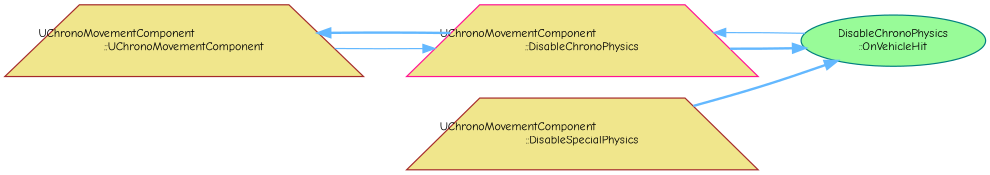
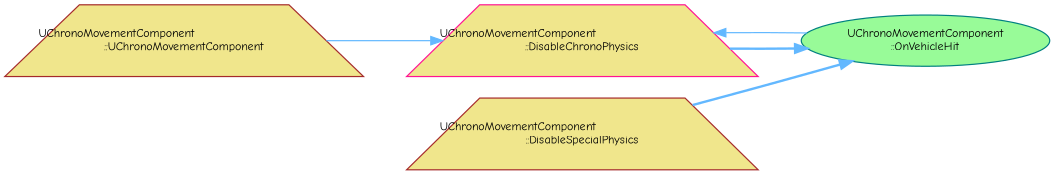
edge "UChronoMovementComponent ::DisableChronoPhysics" -> "UChronoMovementComponent ::UChronoMovementComponent": removed
node "DisableChronoPhysics ::OnVehicleHit": label "DisableChronoPhysics ::OnVehicleHit" -> "UChronoMovementComponent ::OnVehicleHit"
